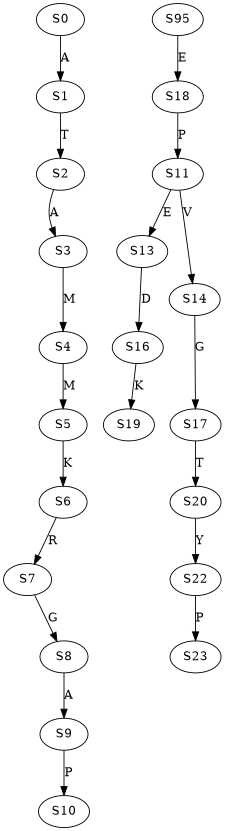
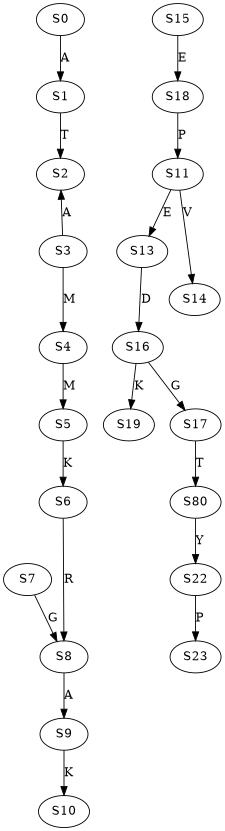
node "S95": label "S95" -> "S15"
edge "S2" -> "S3": reversed
edge "S14" -> "S17": now "S16" -> "S17"
node "S20": label "S20" -> "S80"
edge "S6" -> "S7": now "S6" -> "S8"
edge "S9" -> "S10": label "P" -> "K"
